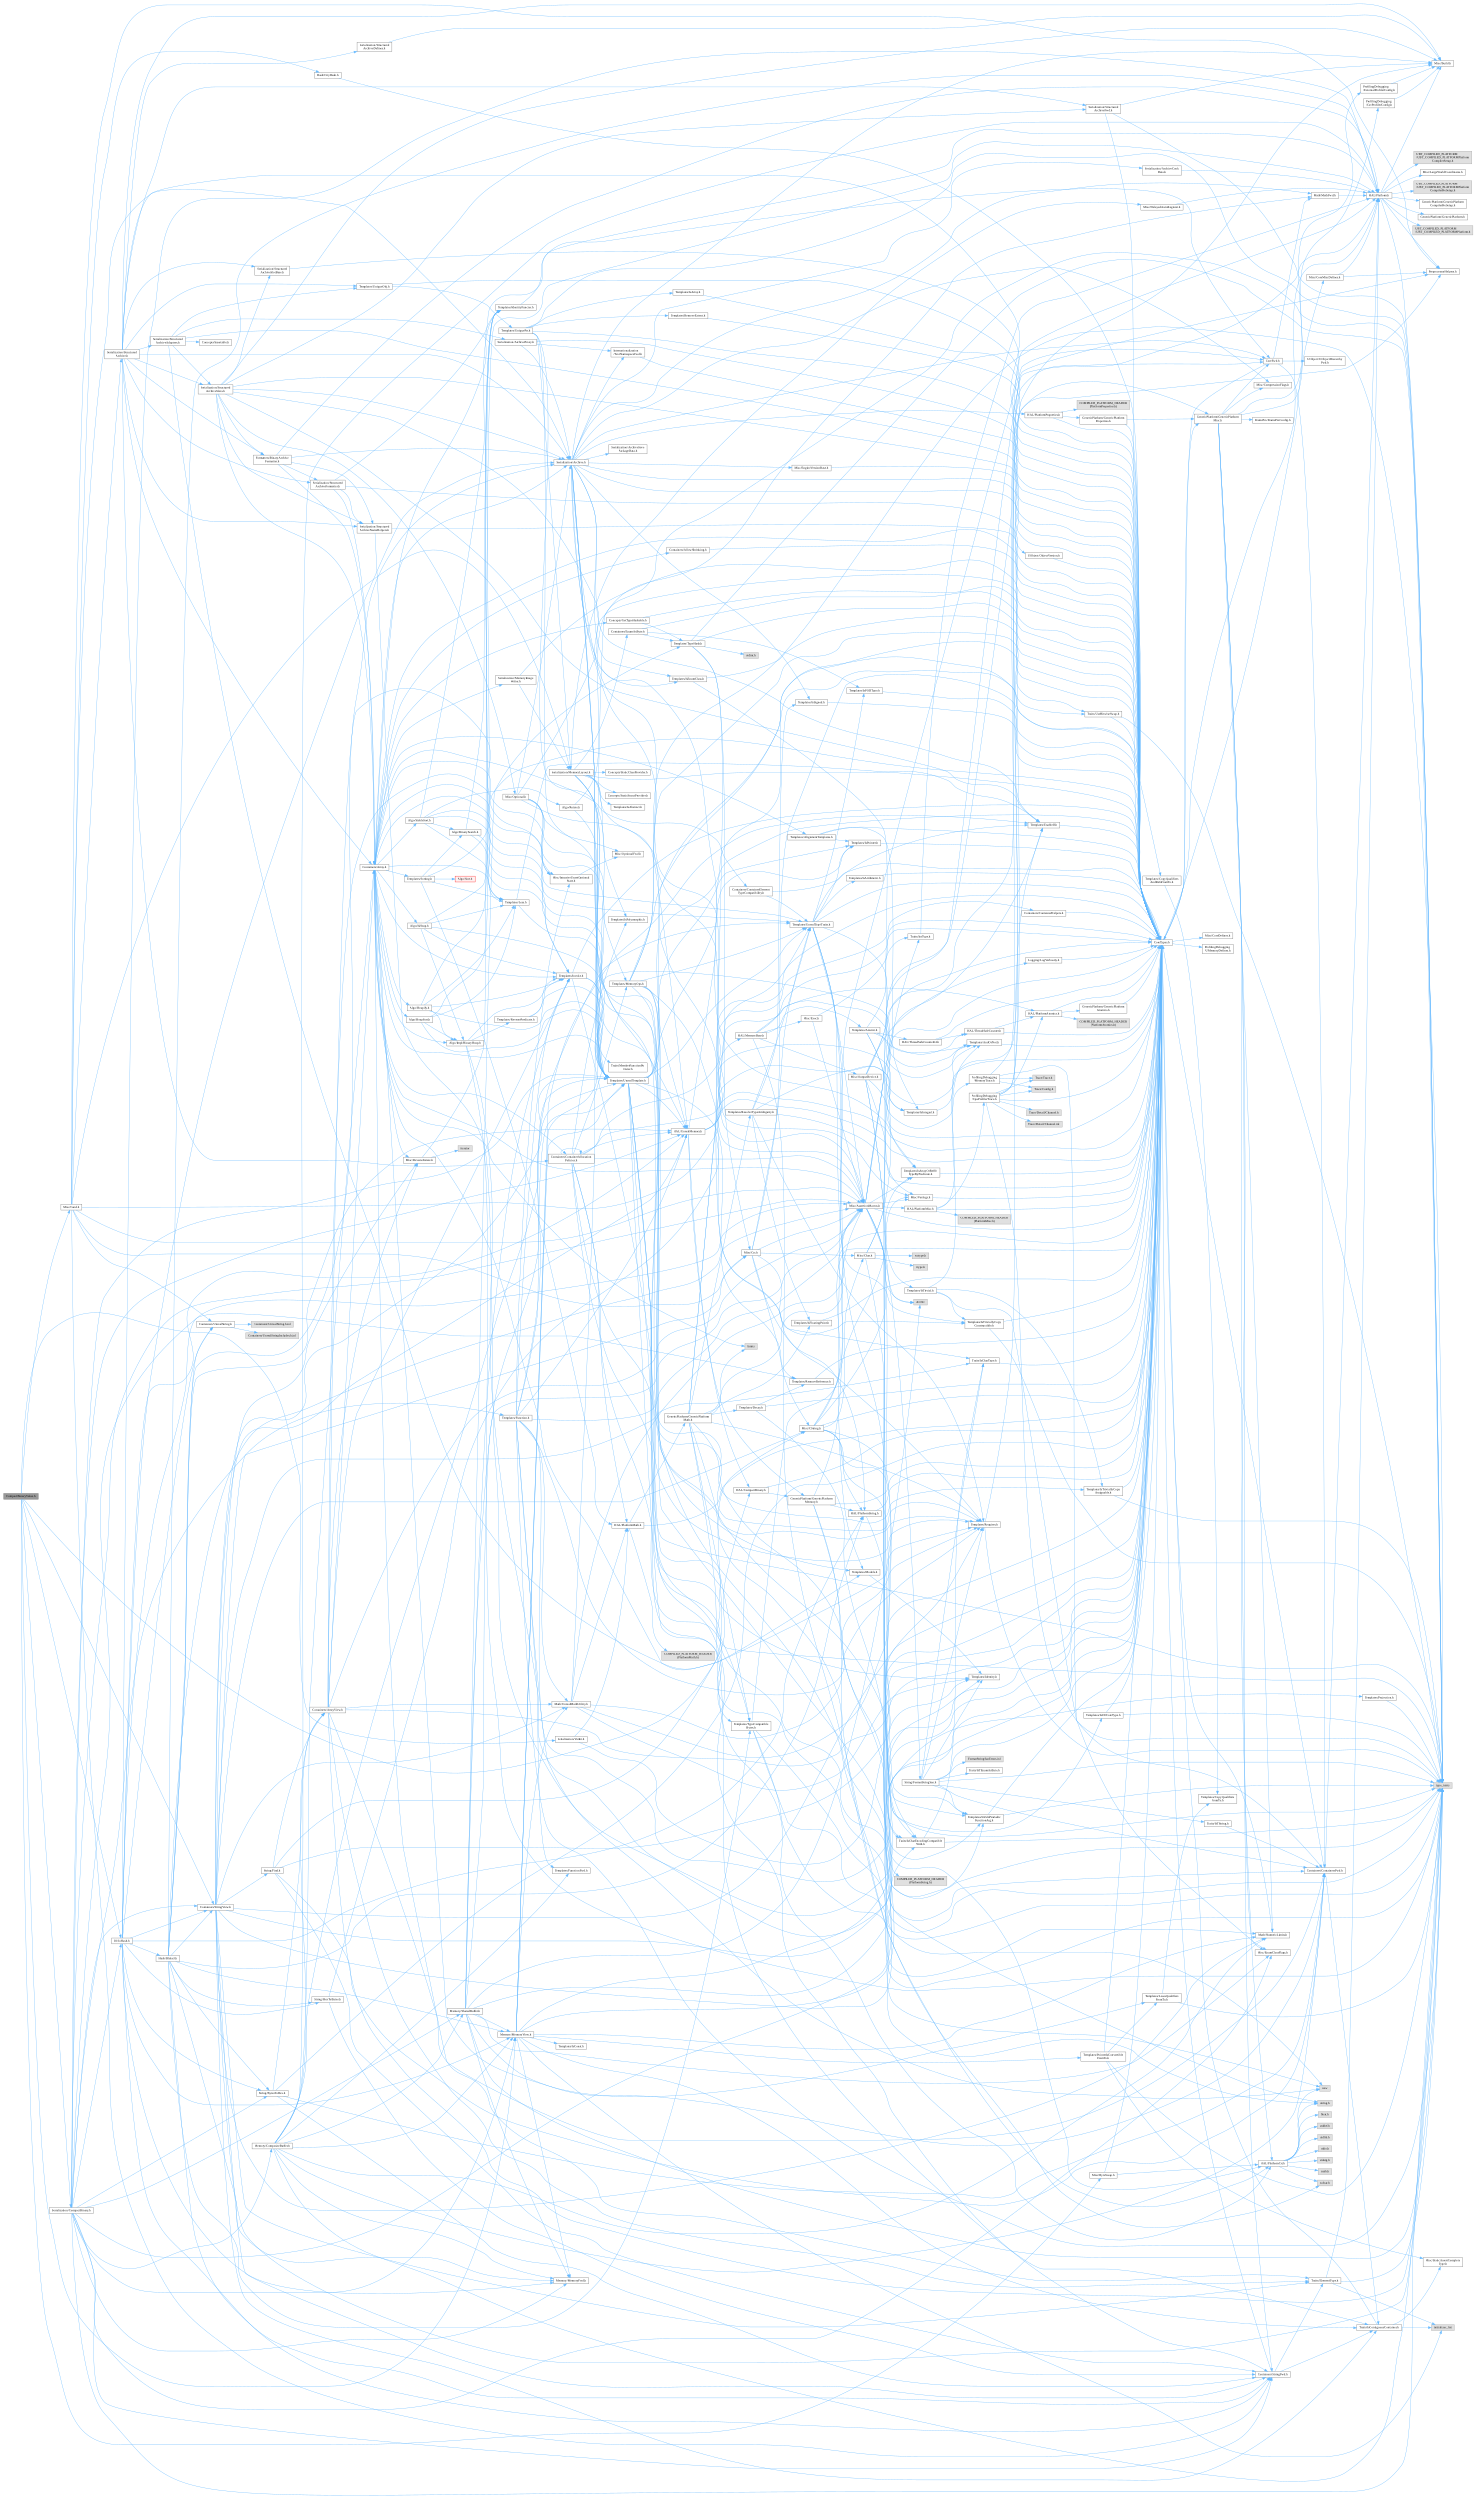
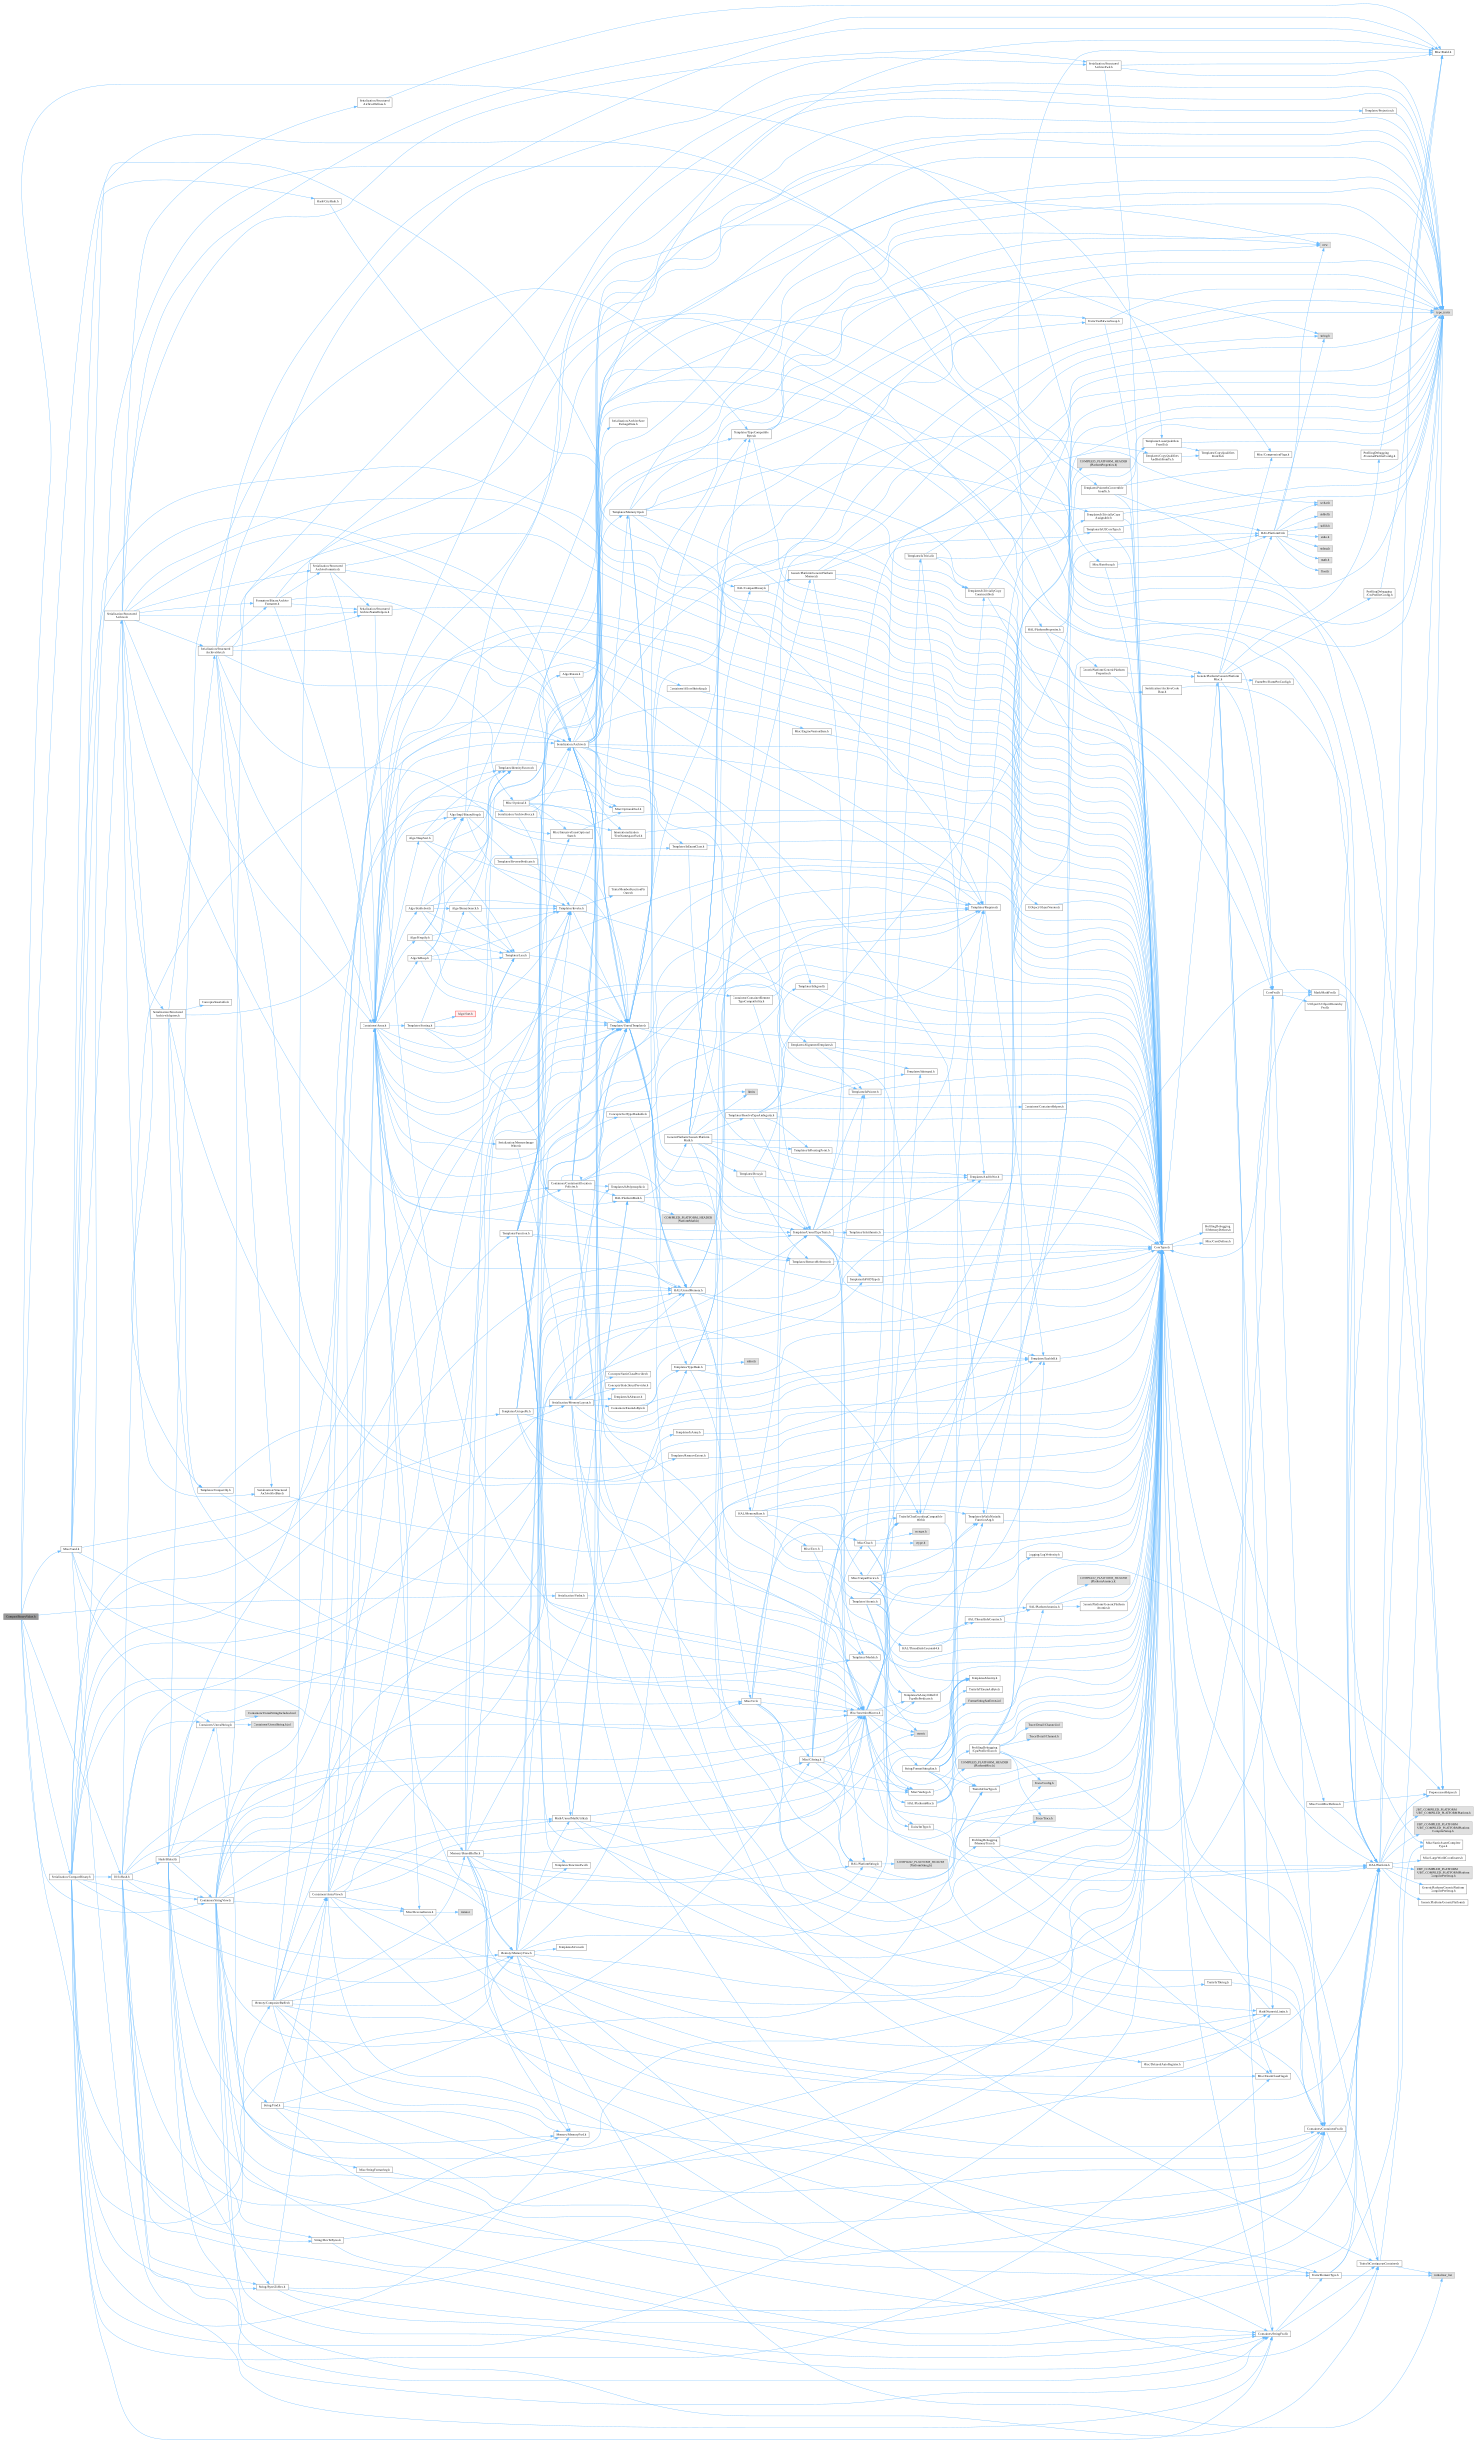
edge "Containers/Array.h" -> "Misc/IntrusiveUnsetOptional State.h": now "Containers/Array.h" -> "Misc/OptionalFwd.h"
edge "Templates/IsIntegral.h" -> "CoreTypes.h": removed
node "Misc/StringFormatArg.h": added
